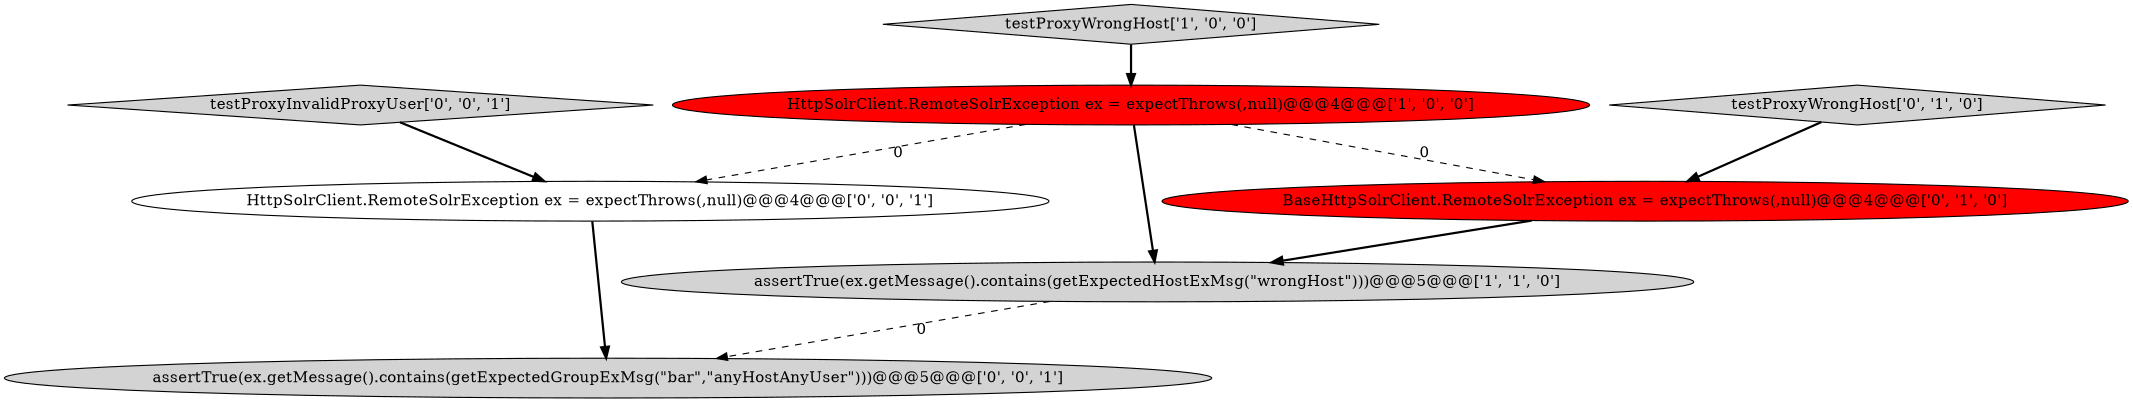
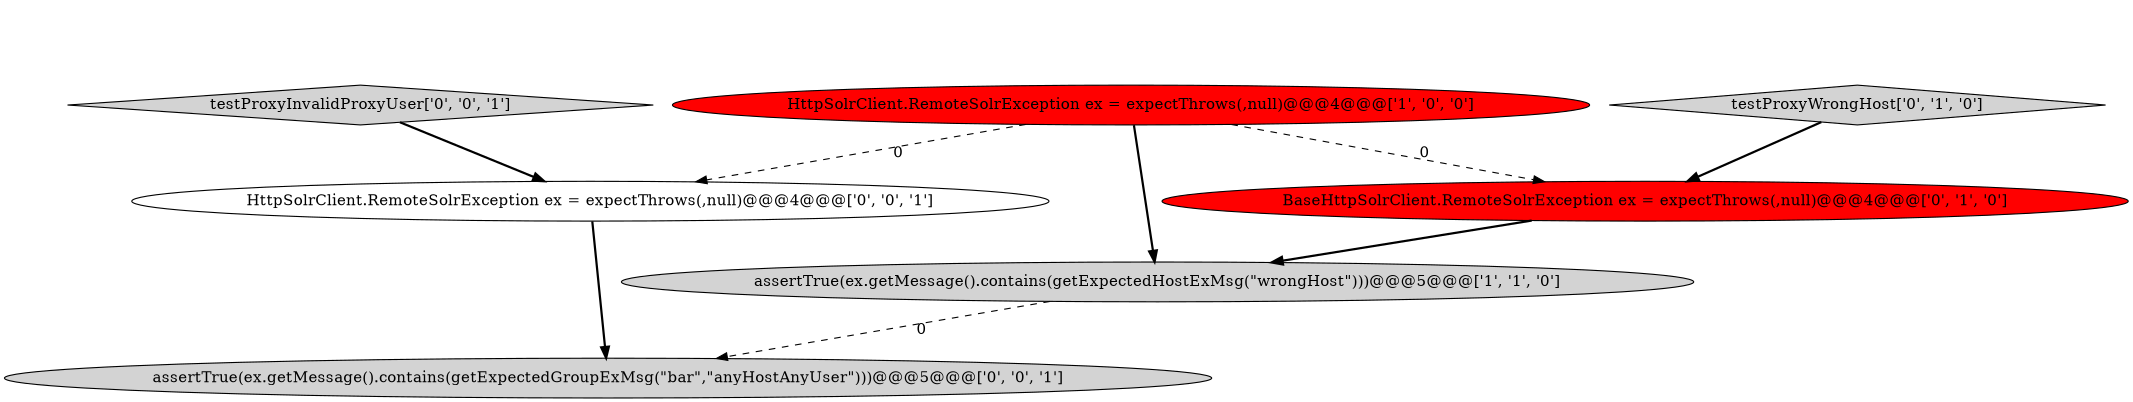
node "testProxyWrongHost['1', '0', '0']": removed
